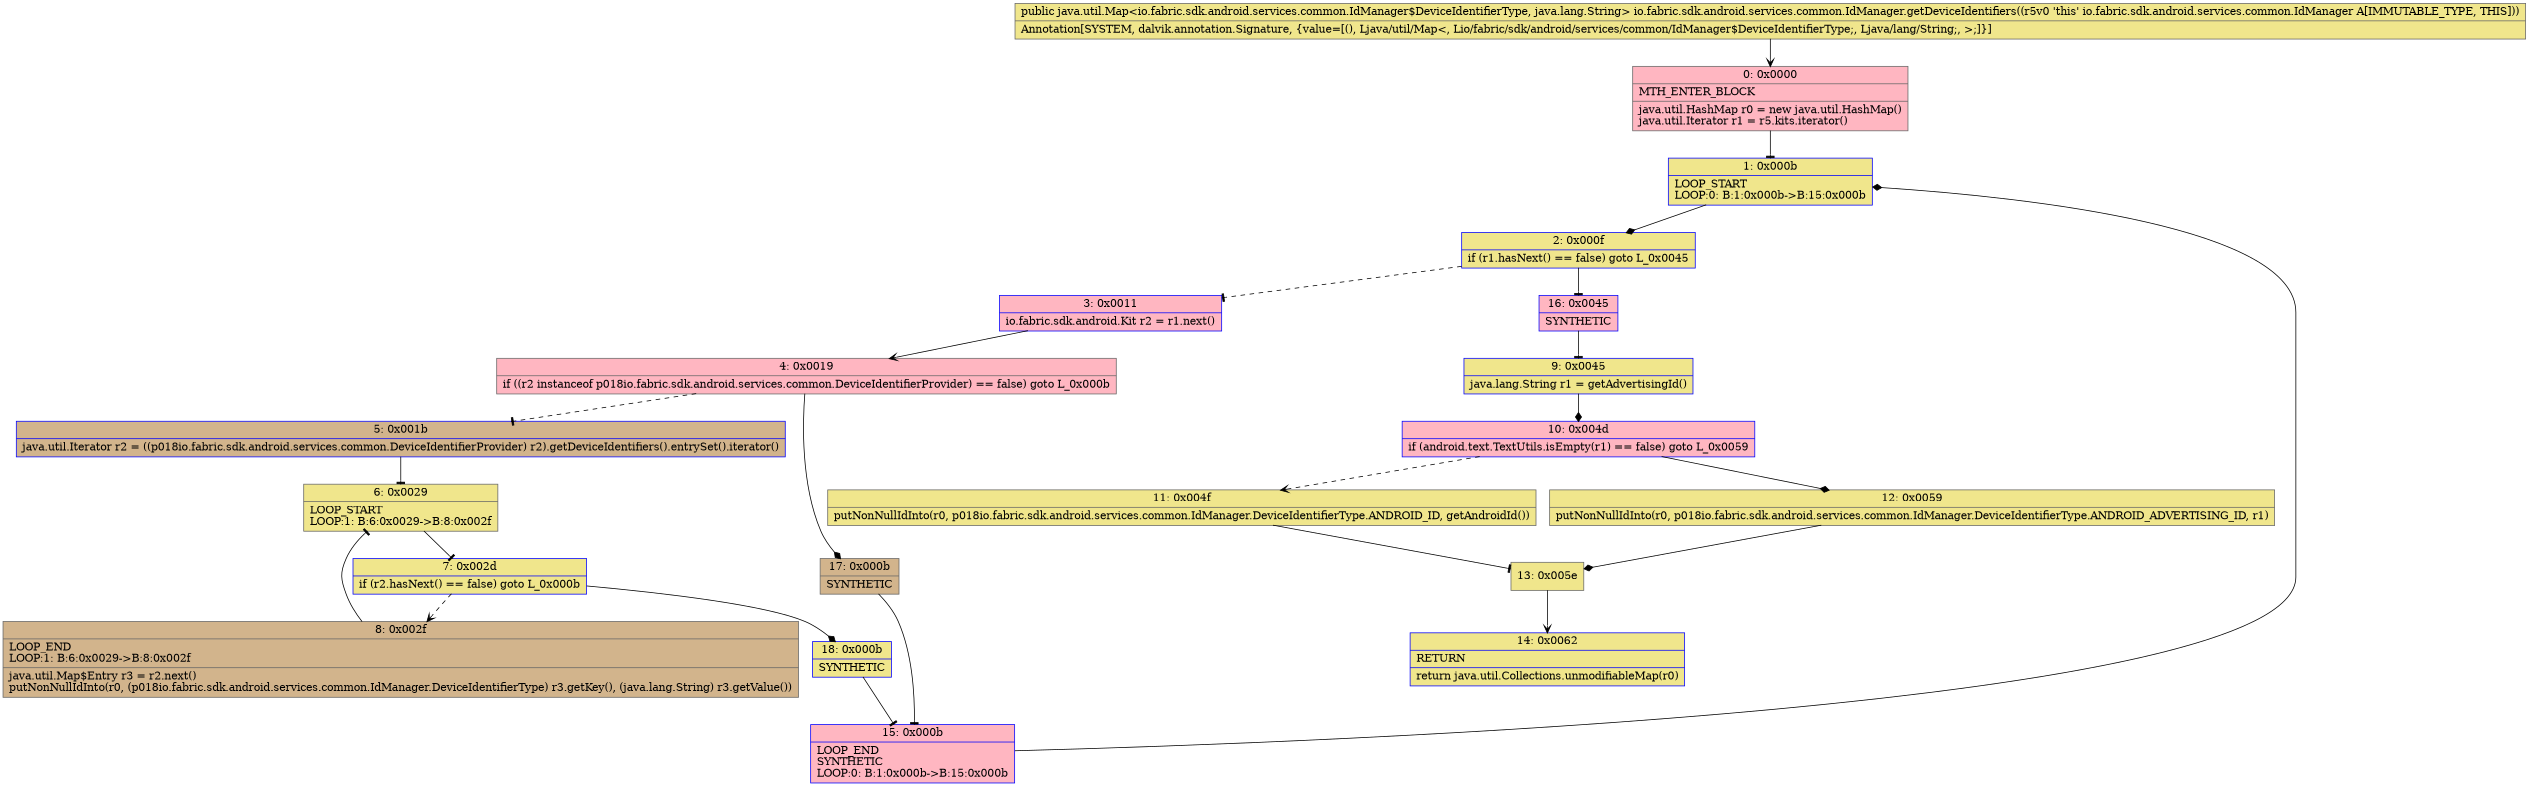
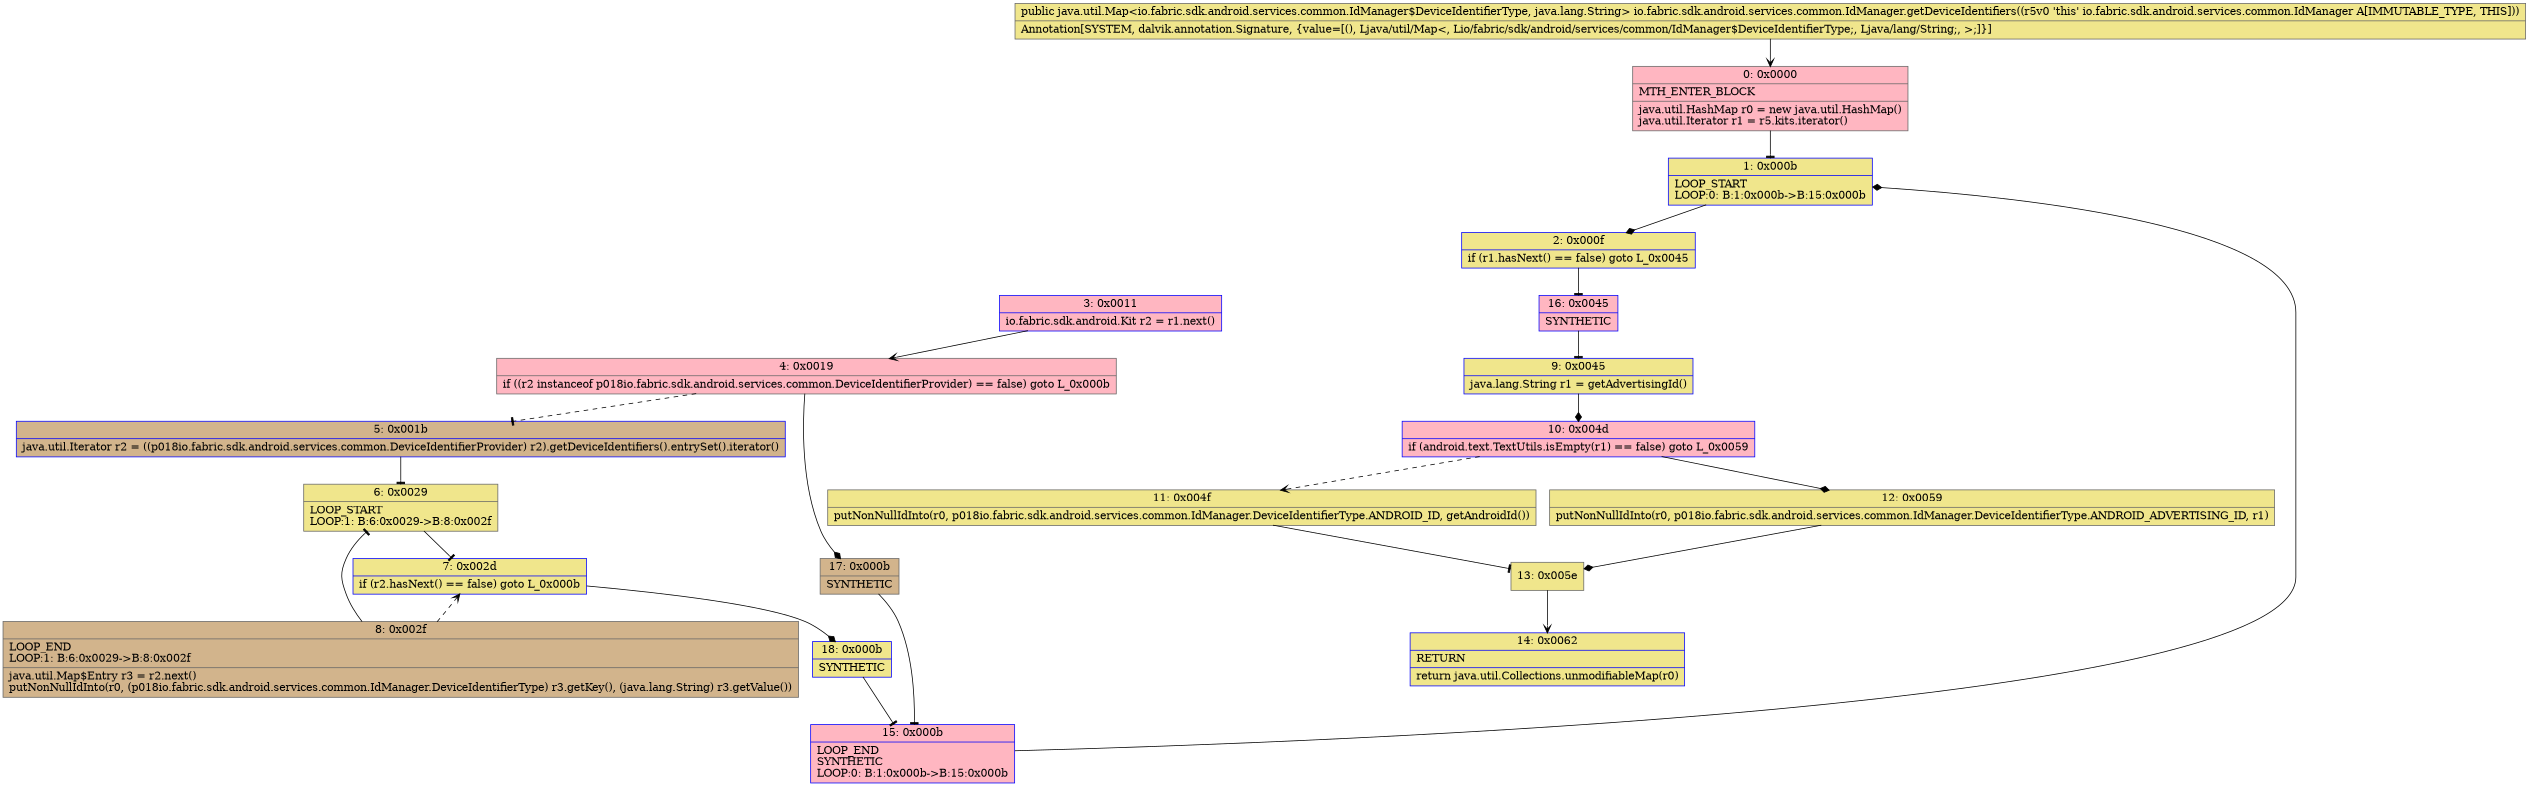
edge "2: 0x000f" -> "3: 0x0011": removed
edge "7: 0x002d" -> "8: 0x002f": reversed
